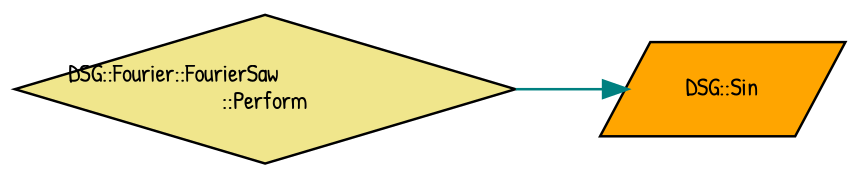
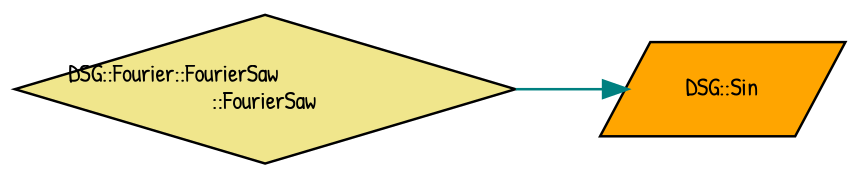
node "DSG::Fourier::FourierSaw ::Perform": label "DSG::Fourier::FourierSaw ::Perform" -> "DSG::Fourier::FourierSaw ::FourierSaw"
